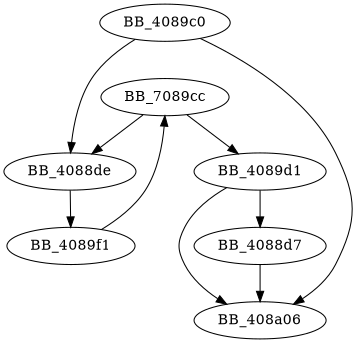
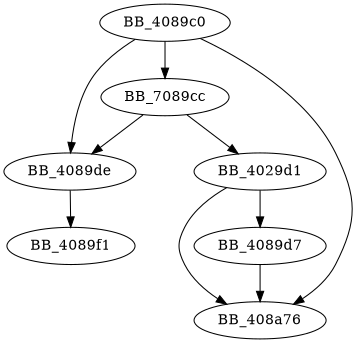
node "BB_4088de": label "BB_4088de" -> "BB_4089de"
node "BB_4089d1": label "BB_4089d1" -> "BB_4029d1"
edge "BB_4089f1" -> "BB_7089cc": now "BB_4089c0" -> "BB_7089cc"
node "BB_4088d7": label "BB_4088d7" -> "BB_4089d7"
node "BB_408a06": label "BB_408a06" -> "BB_408a76"
